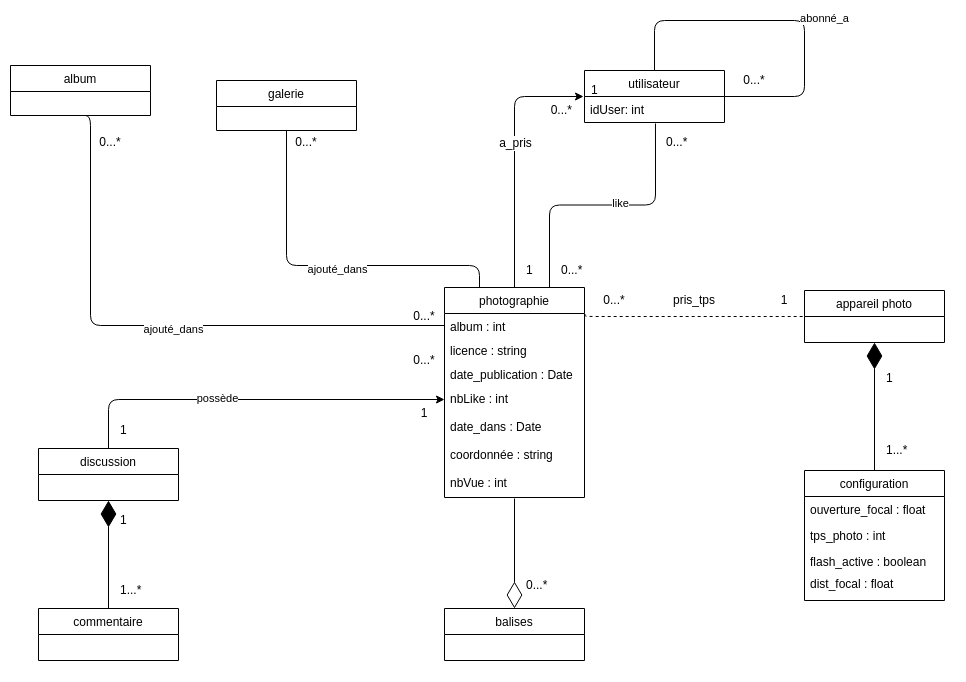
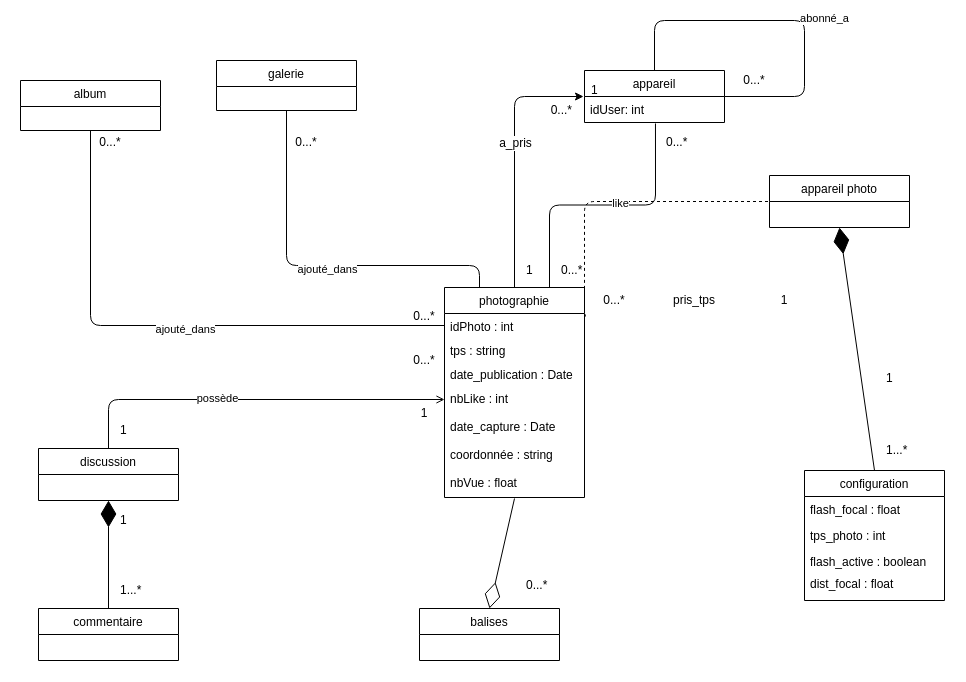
node "utilisateur": label "utilisateur" -> "appareil"
node "album": moved (81, 91) -> (91, 106)
node "galerie": moved (287, 106) -> (287, 86)
node "appareil photo": moved (875, 317) -> (840, 202)
node "album : int": label "album : int" -> "idPhoto : int"
node "licence : string": label "licence : string" -> "tps : string"
edge "discussion" -> "nbLike : int": arrowhead classic -> open
node "date_dans : Date": label "date_dans : Date" -> "date_capture : Date"
node "nbVue : int": label "nbVue : int" -> "nbVue : float"
node "ouverture_focal : float": label "ouverture_focal : float" -> "flash_focal : float"
node "balises": moved (515, 635) -> (490, 635)
